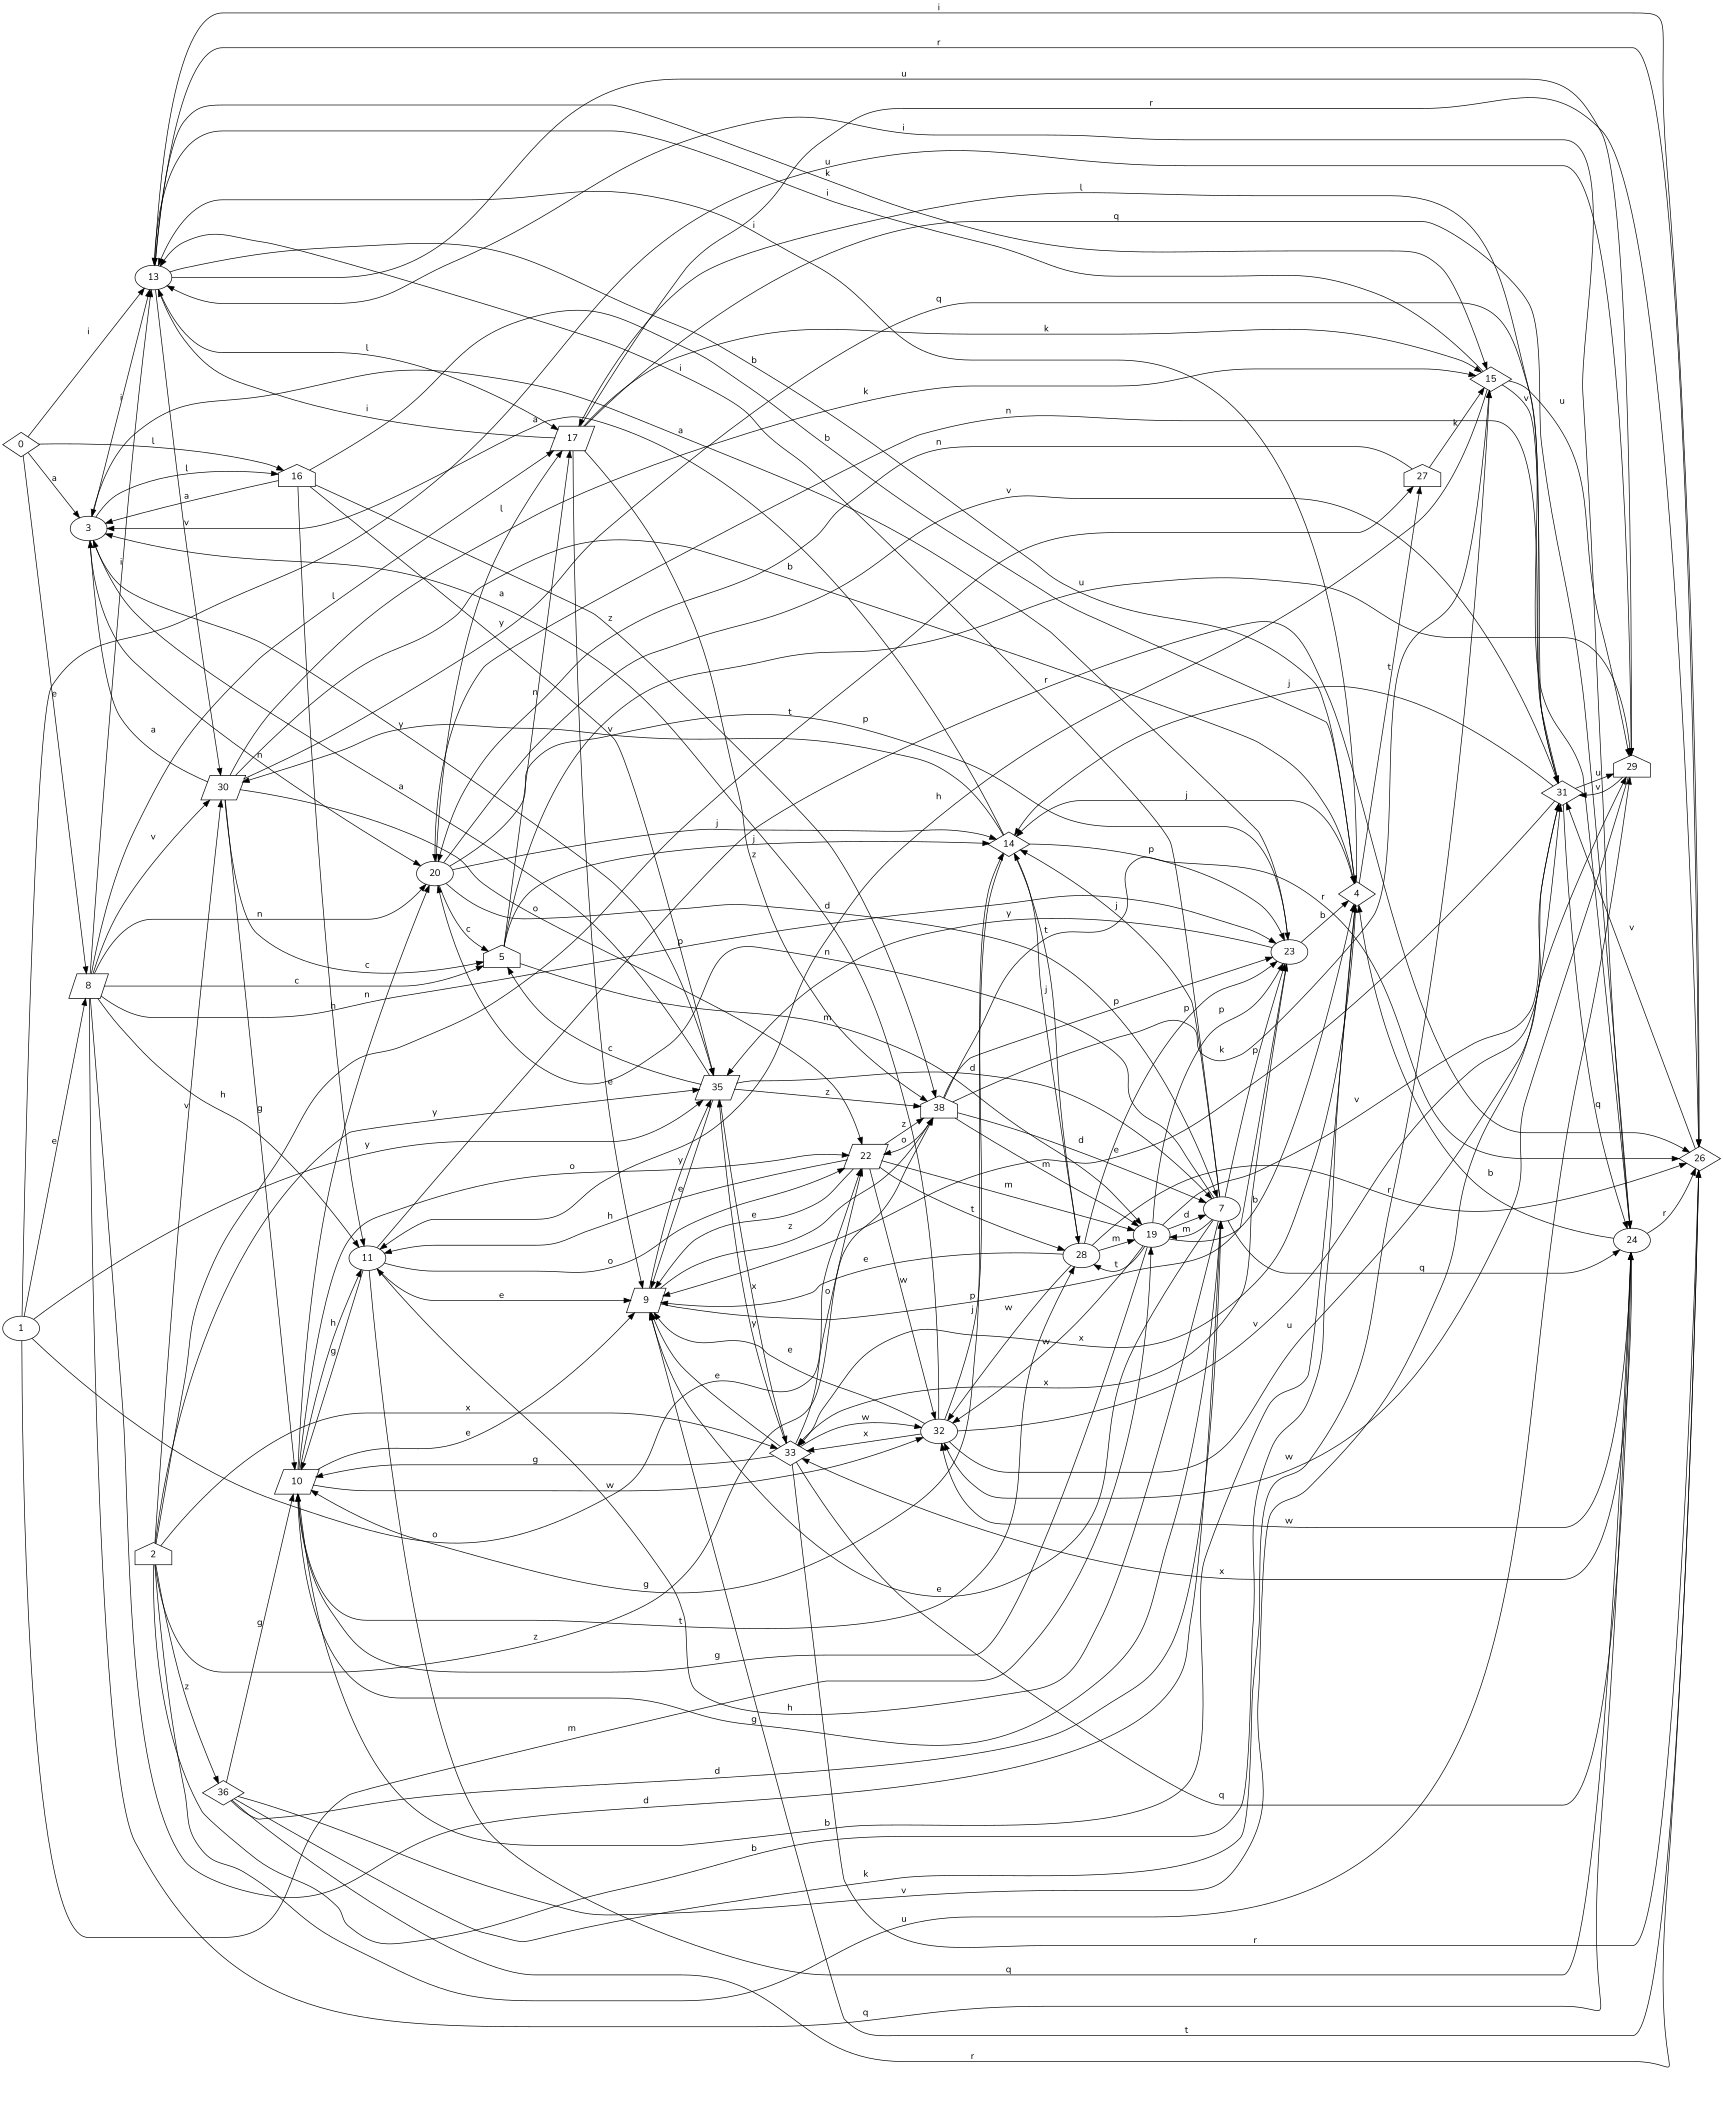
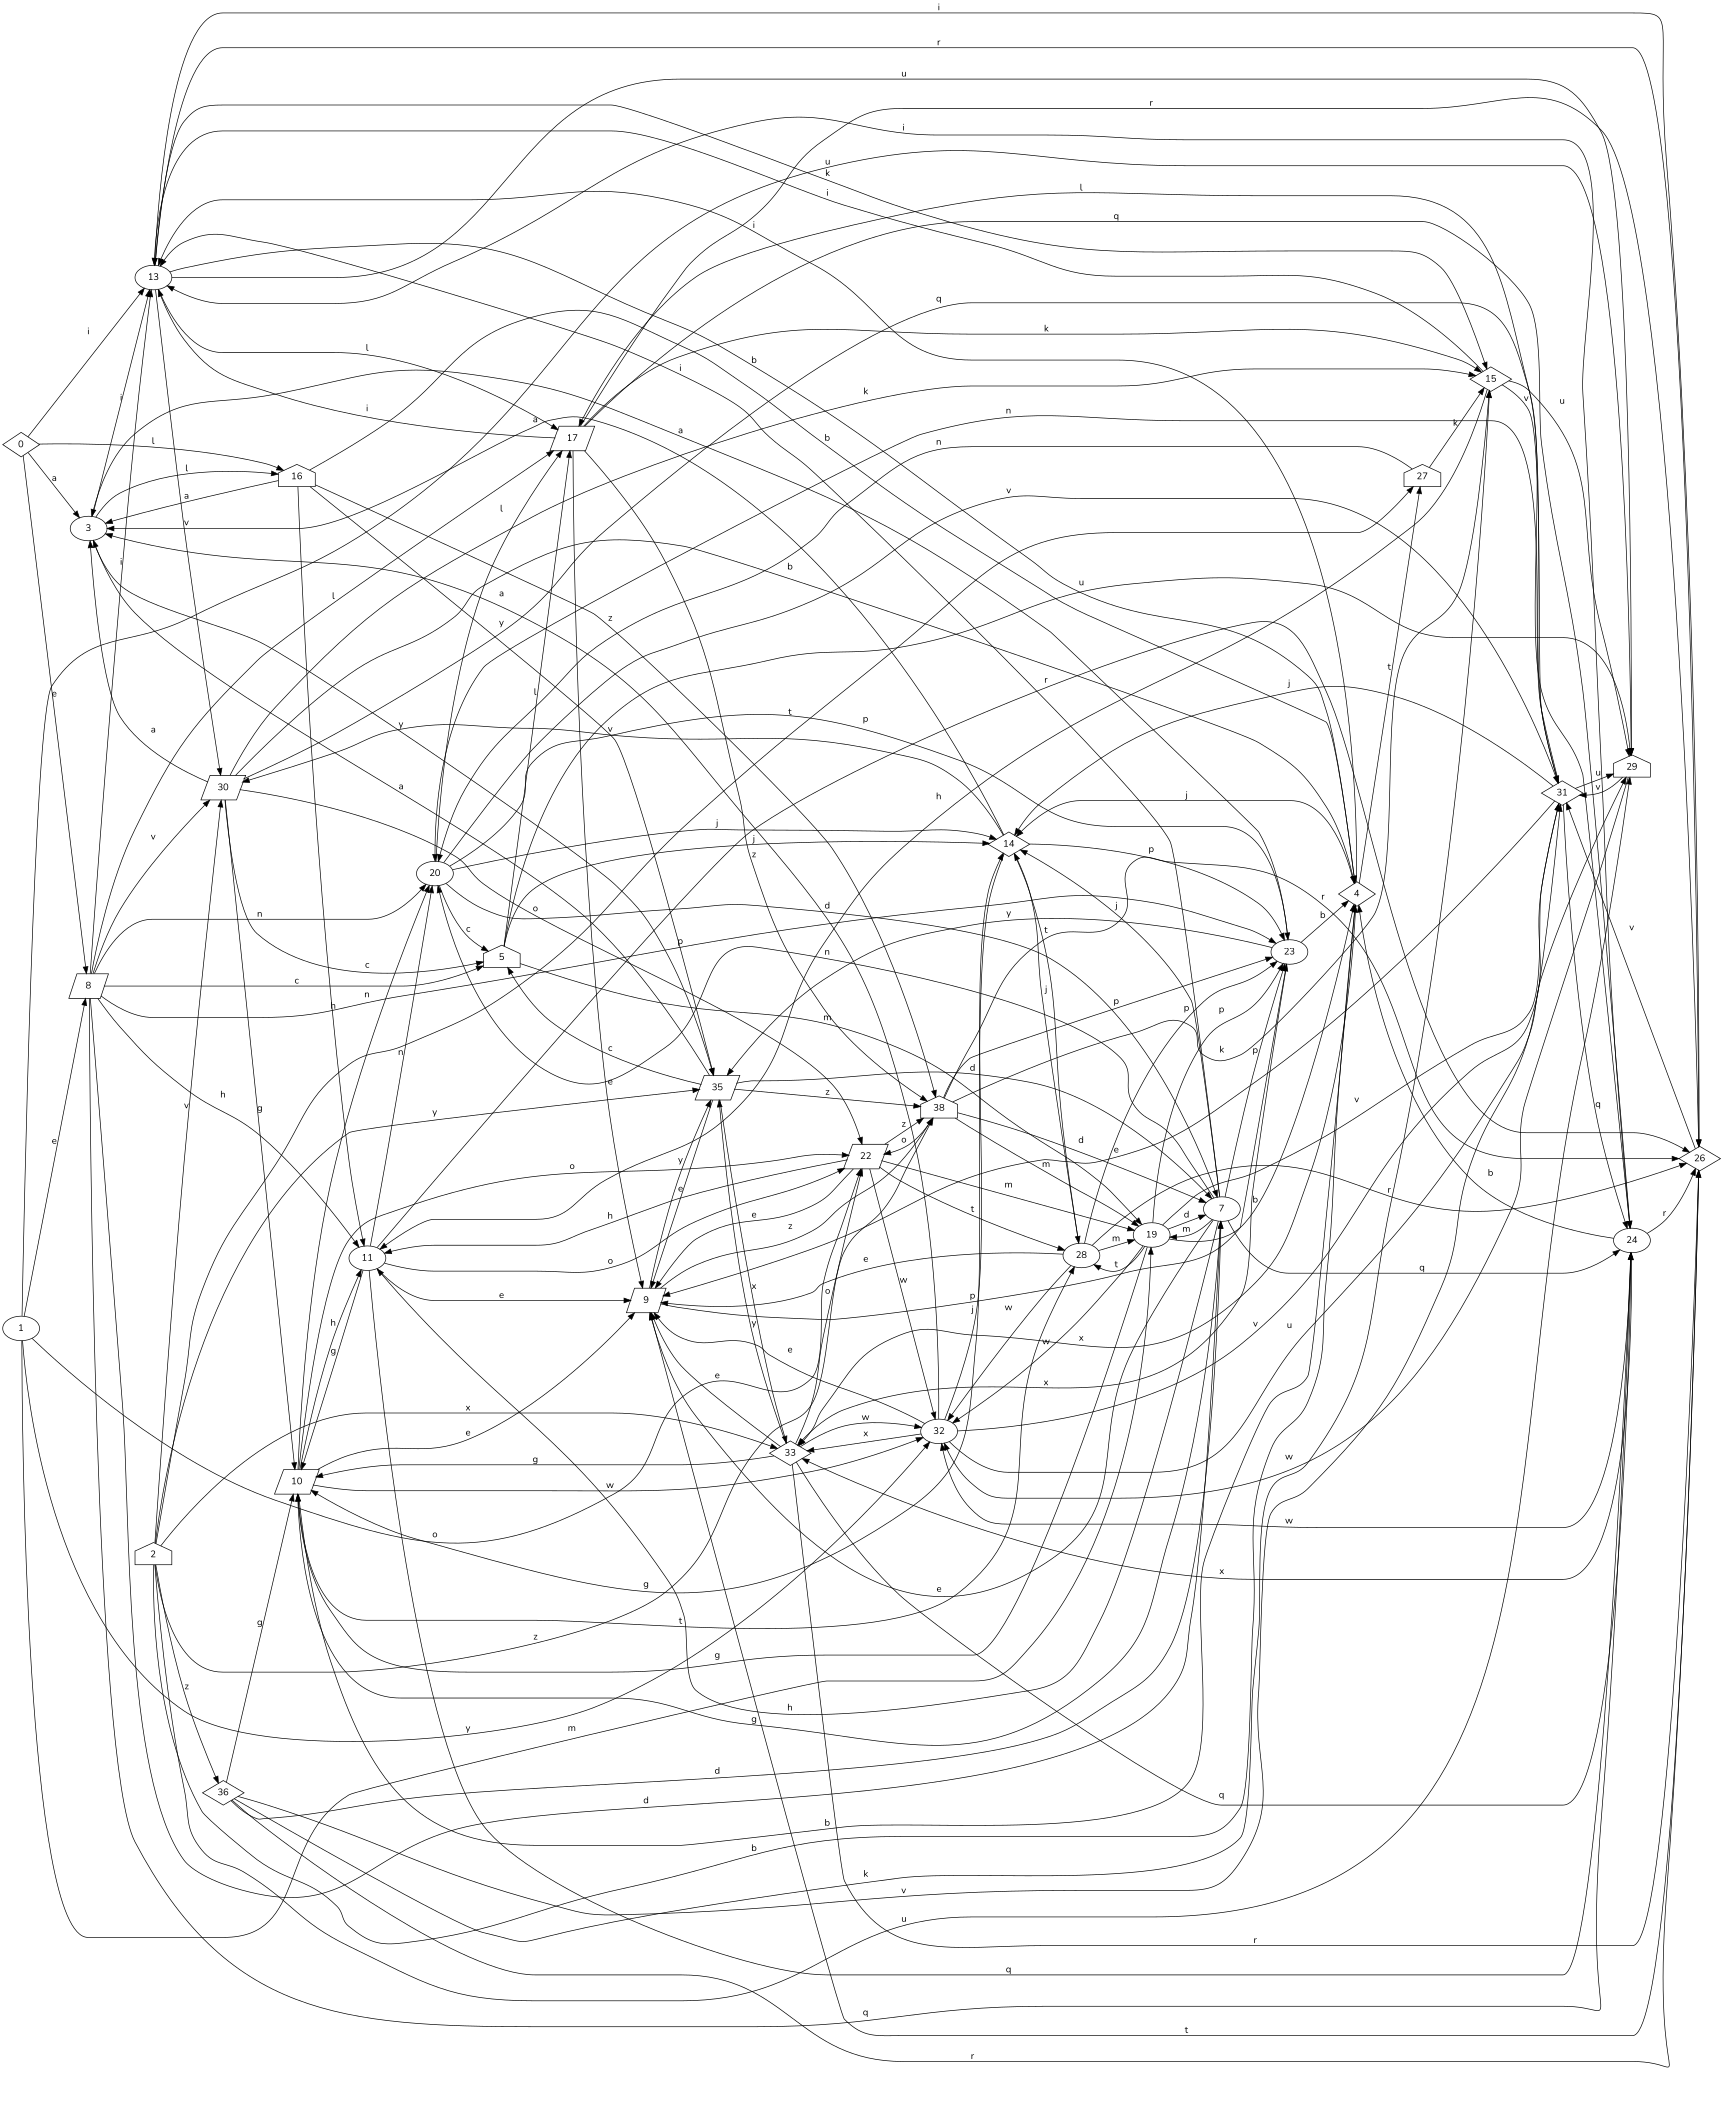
edge "5" -> "17": label "n" -> "l"
edge "3" -> "20": now "11" -> "20"
edge "1" -> "35": now "1" -> "32"
